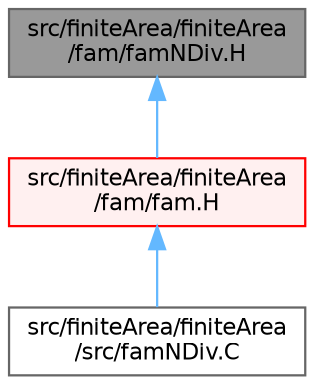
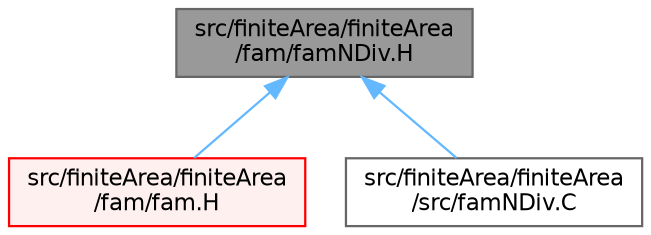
edge "src/finiteArea/finiteArea /src/famNDiv.C" -> "src/finiteArea/finiteArea /fam/fam.H": now "src/finiteArea/finiteArea /src/famNDiv.C" -> "src/finiteArea/finiteArea /fam/famNDiv.H"
